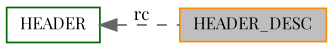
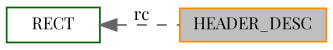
node "HEADER": label "HEADER" -> "RECT"
